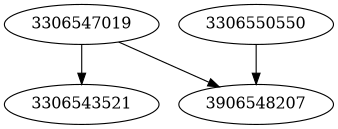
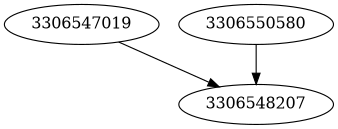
node "3306550550": label "3306550550" -> "3306550580"
node "3306543521": removed
node "3906548207": label "3906548207" -> "3306548207"
